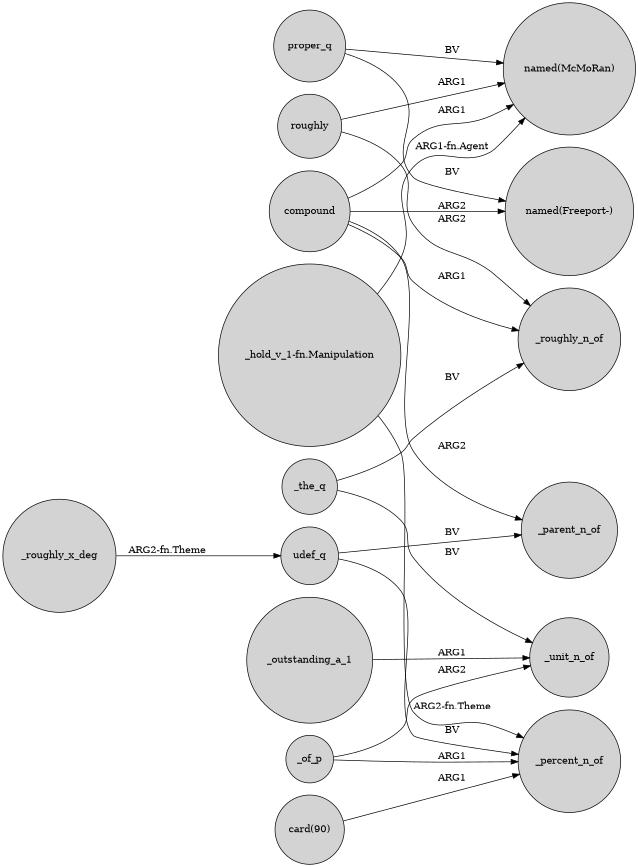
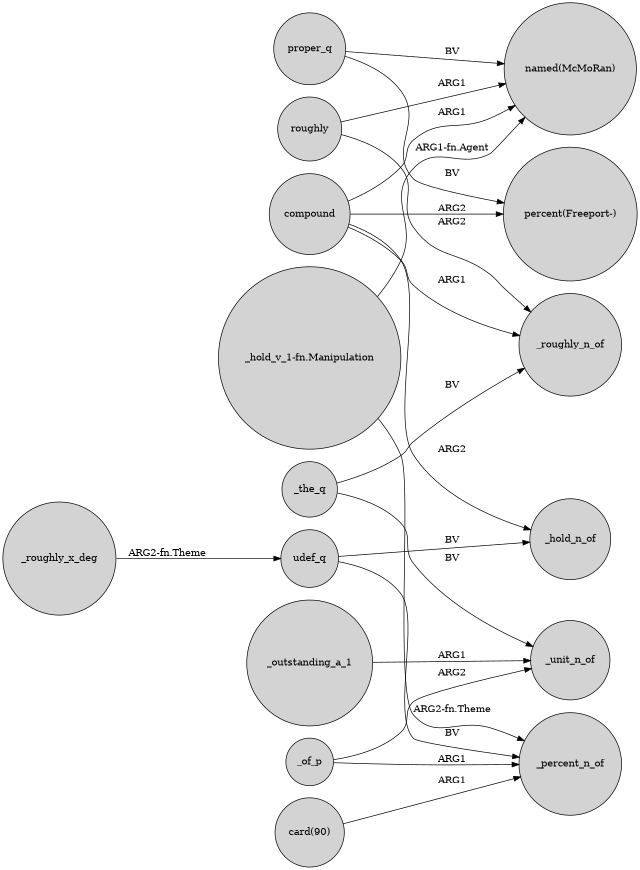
node "named(Freeport-)": label "named(Freeport-)" -> "percent(Freeport-)"
node "_parent_n_of": label "_parent_n_of" -> "_hold_n_of"
